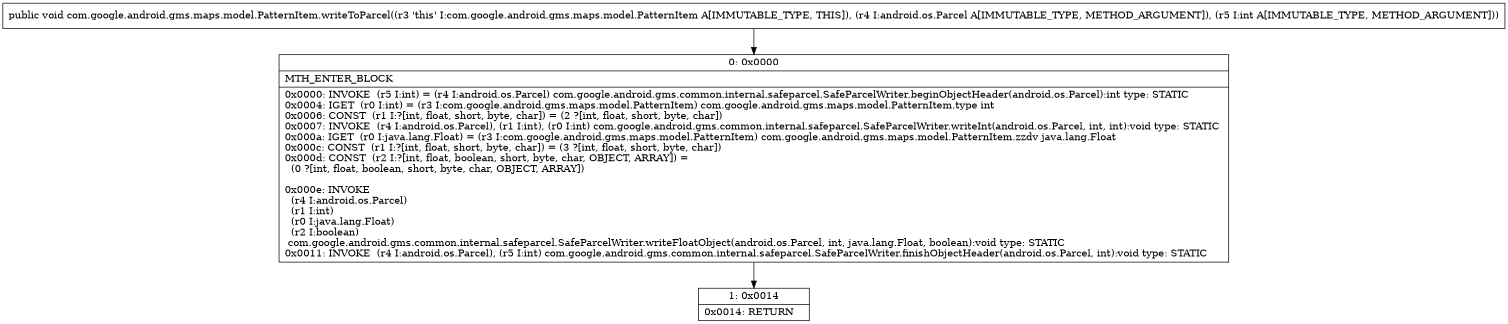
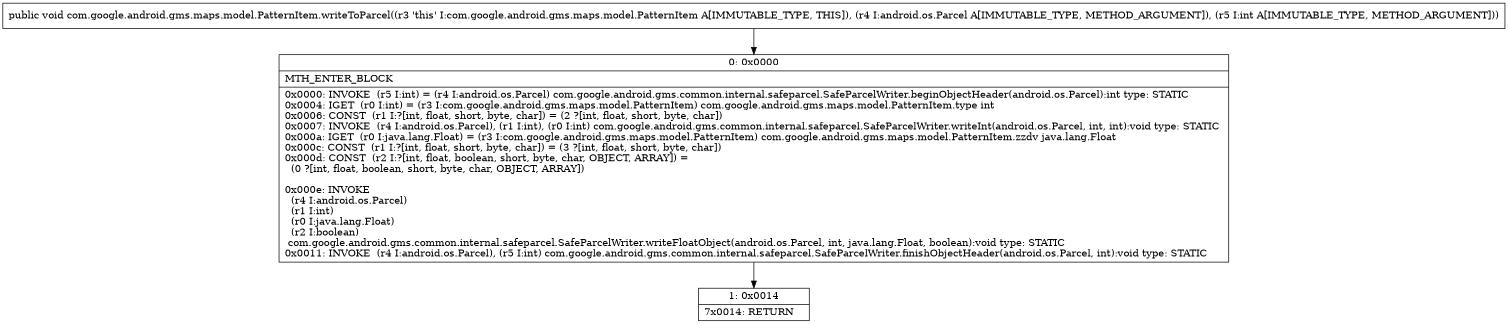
node "1: 0x0014": text "0x0014: RETURN" -> "7x0014: RETURN"
